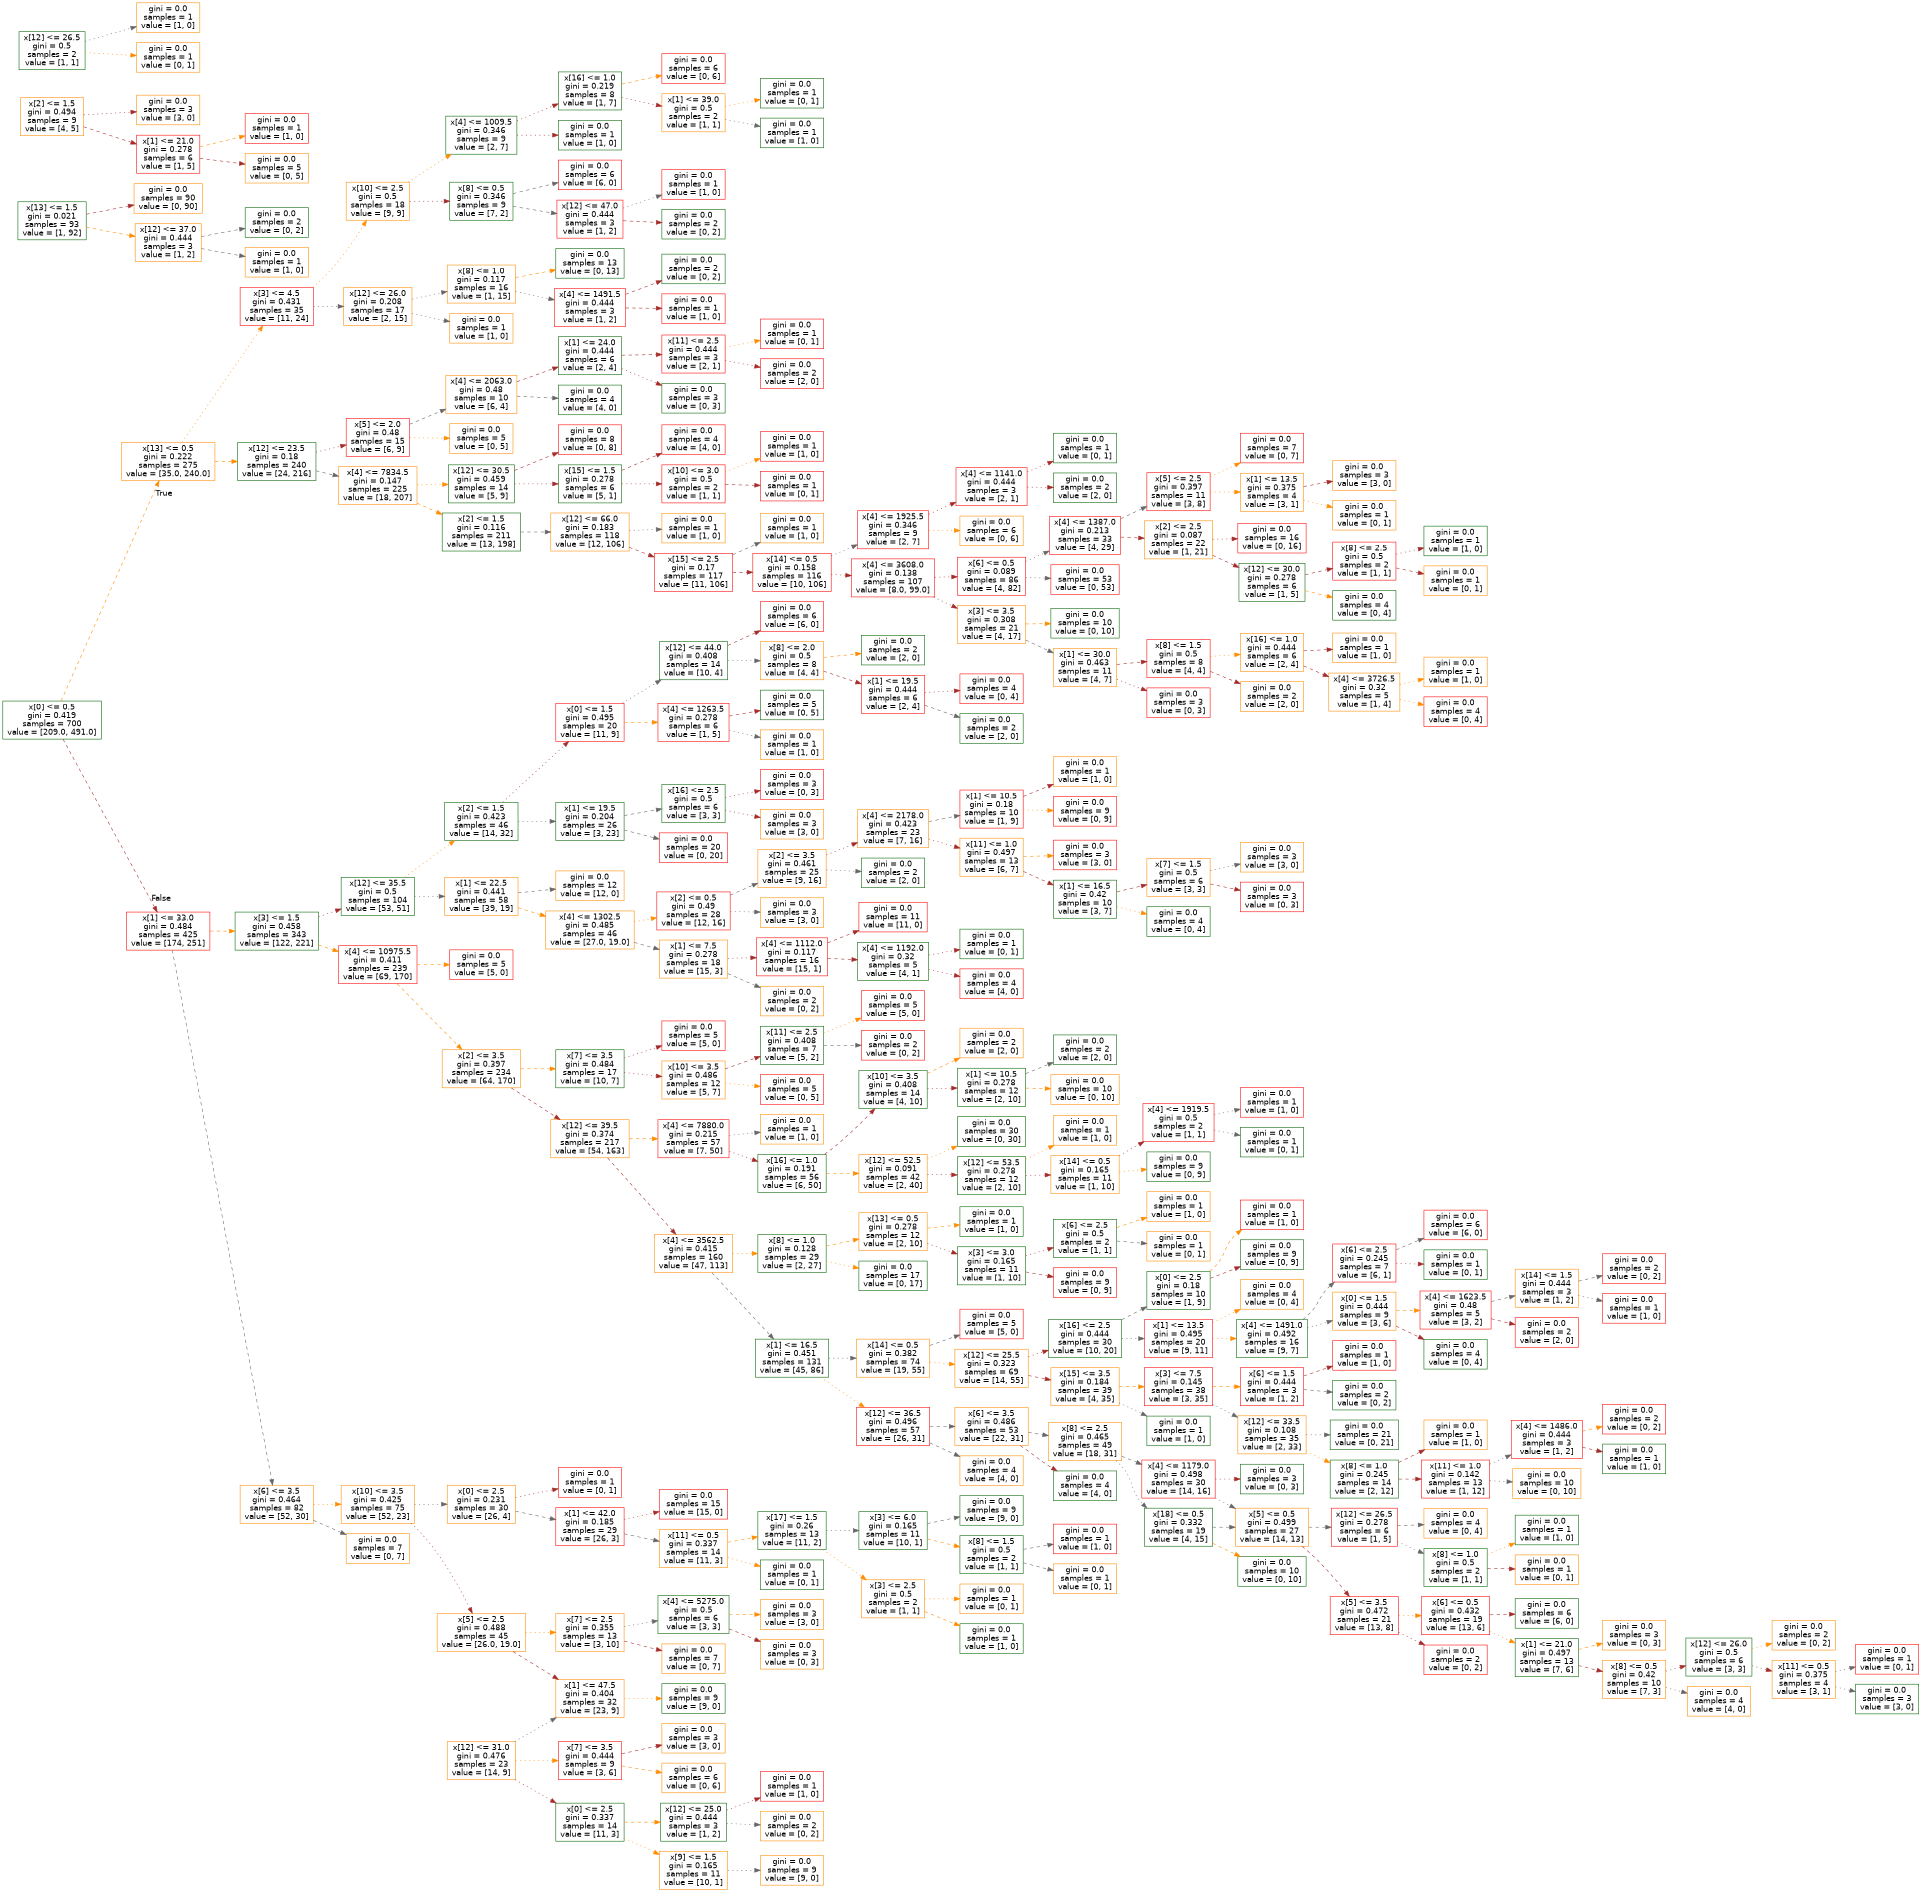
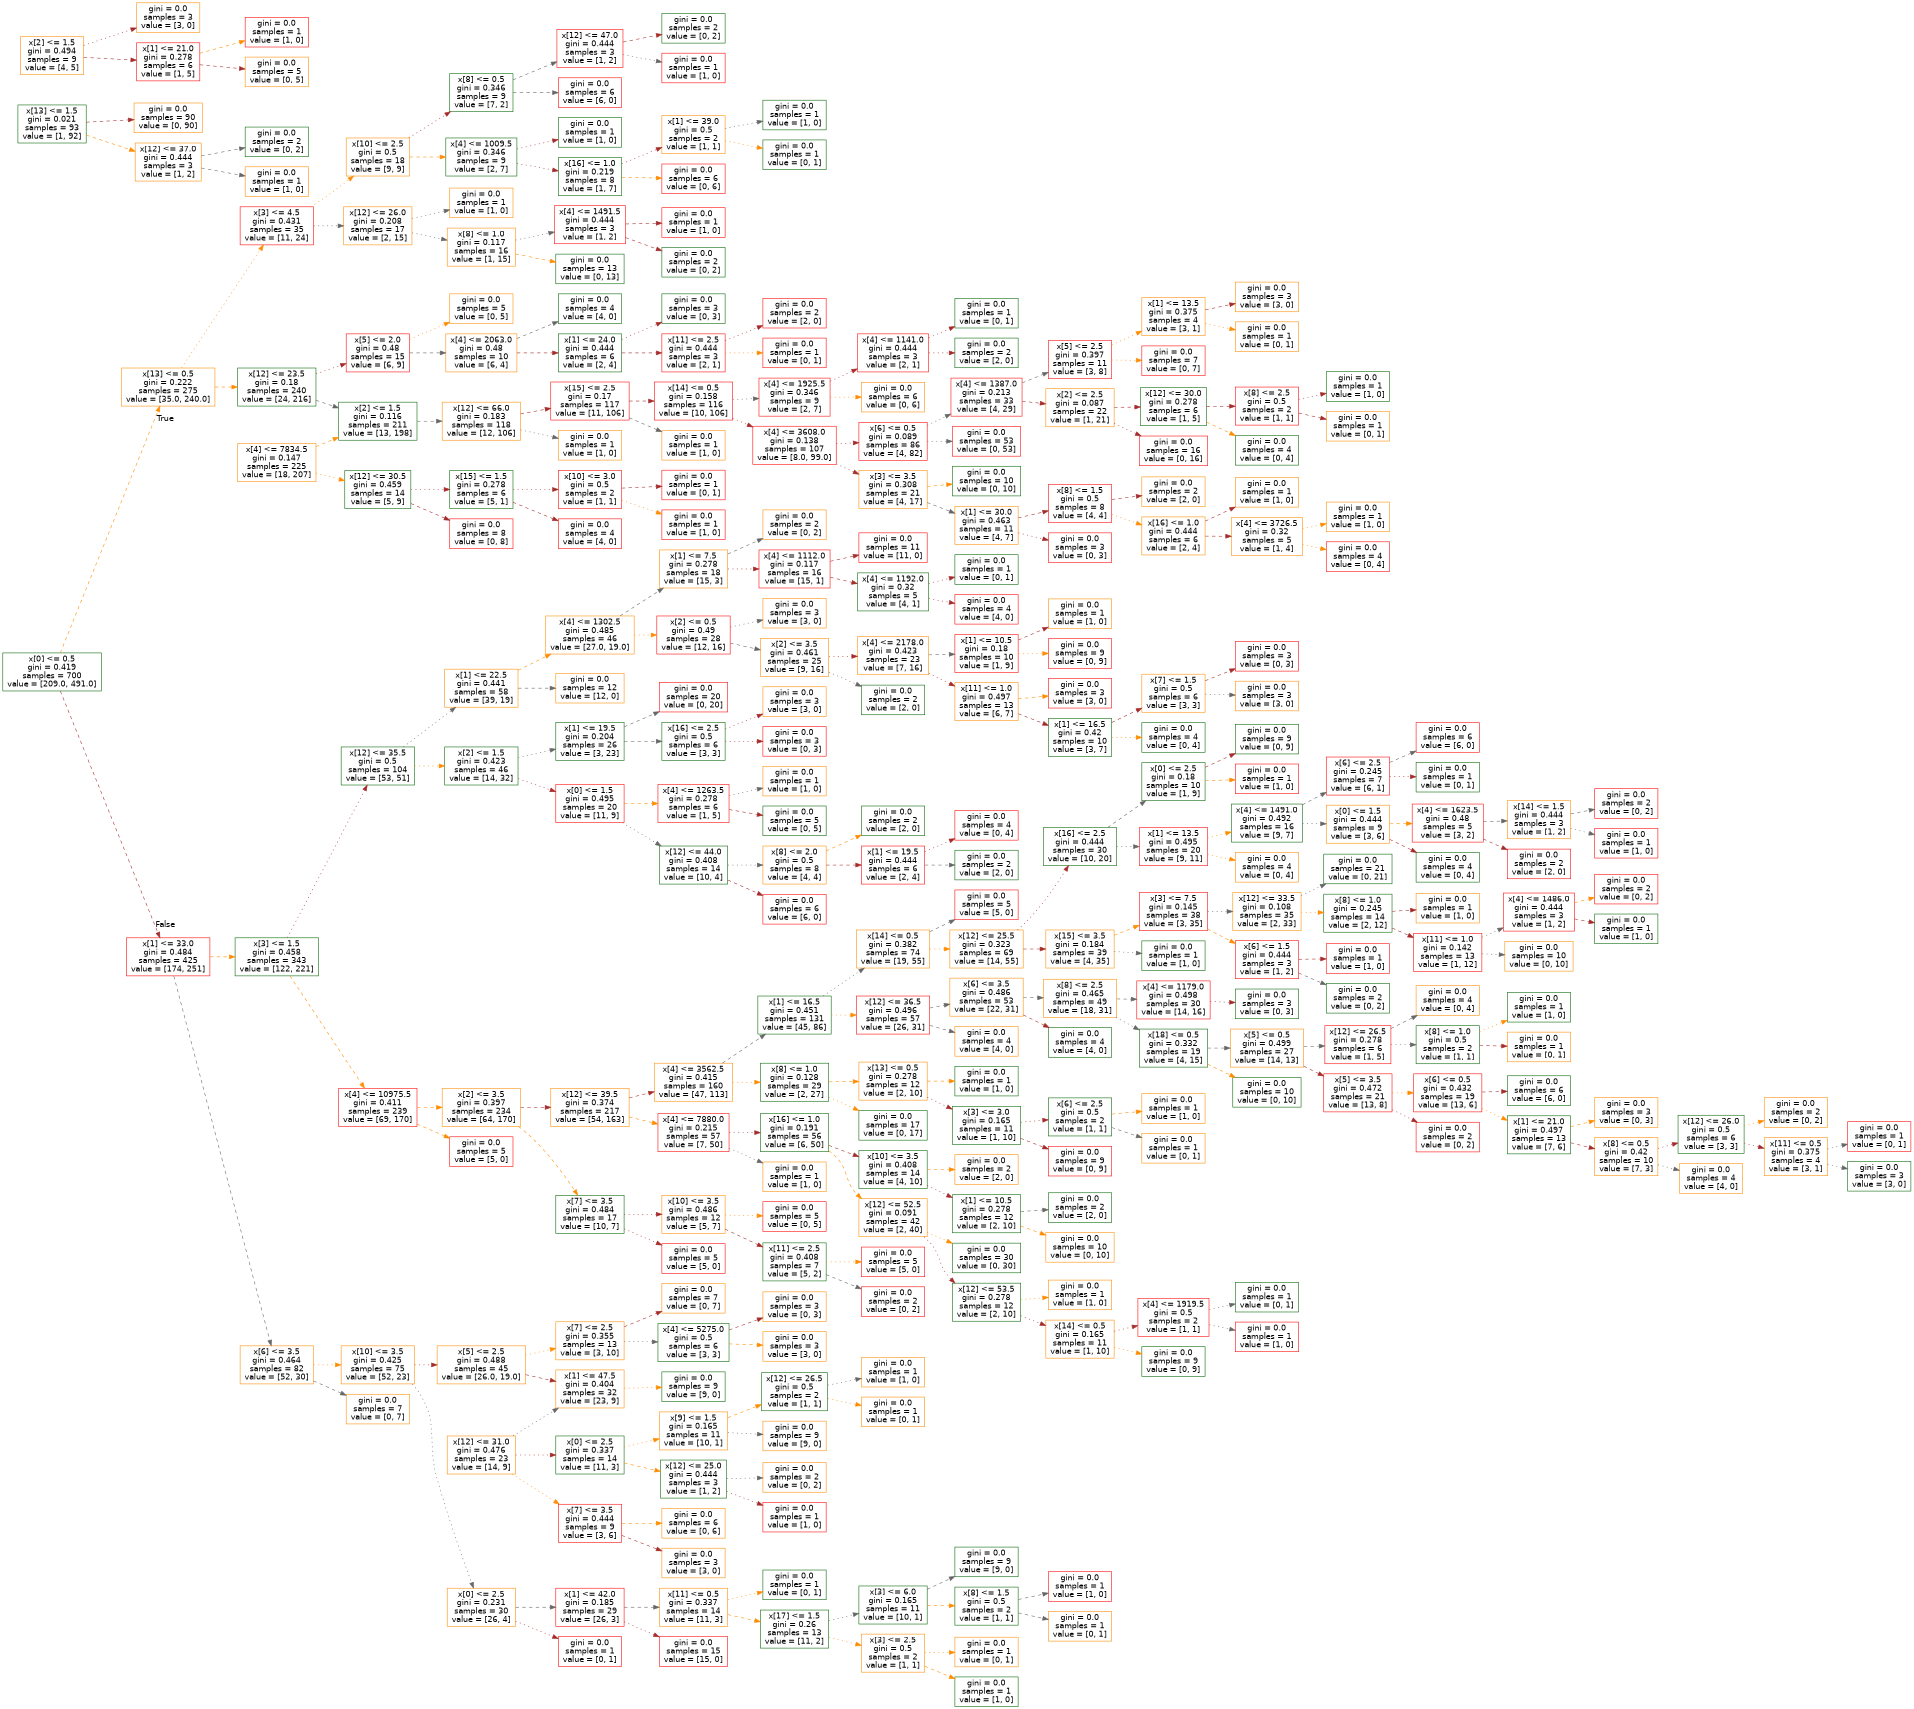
edge "x[10] <= 2.5 gini = 0.5 samples = 18 value = [9, 9]" -> "x[4] <= 1009.5 gini = 0.346 samples = 9 value = [2, 7]": style dotted -> dashed
edge "x[12] <= 23.5 gini = 0.18 samples = 240 value = [24, 216]" -> "x[4] <= 7834.5 gini = 0.147 samples = 225 value = [18, 207]": now "x[12] <= 23.5 gini = 0.18 samples = 240 value = [24, 216]" -> "x[2] <= 1.5 gini = 0.116 samples = 211 value = [13, 198]"
edge "x[9] <= 1.5 gini = 0.165 samples = 11 value = [10, 1]" -> "x[12] <= 26.5 gini = 0.5 samples = 2 value = [1, 1]": added
edge "x[4] <= 1179.0 gini = 0.498 samples = 30 value = [14, 16]" -> "x[5] <= 0.5 gini = 0.499 samples = 27 value = [14, 13]": removed
